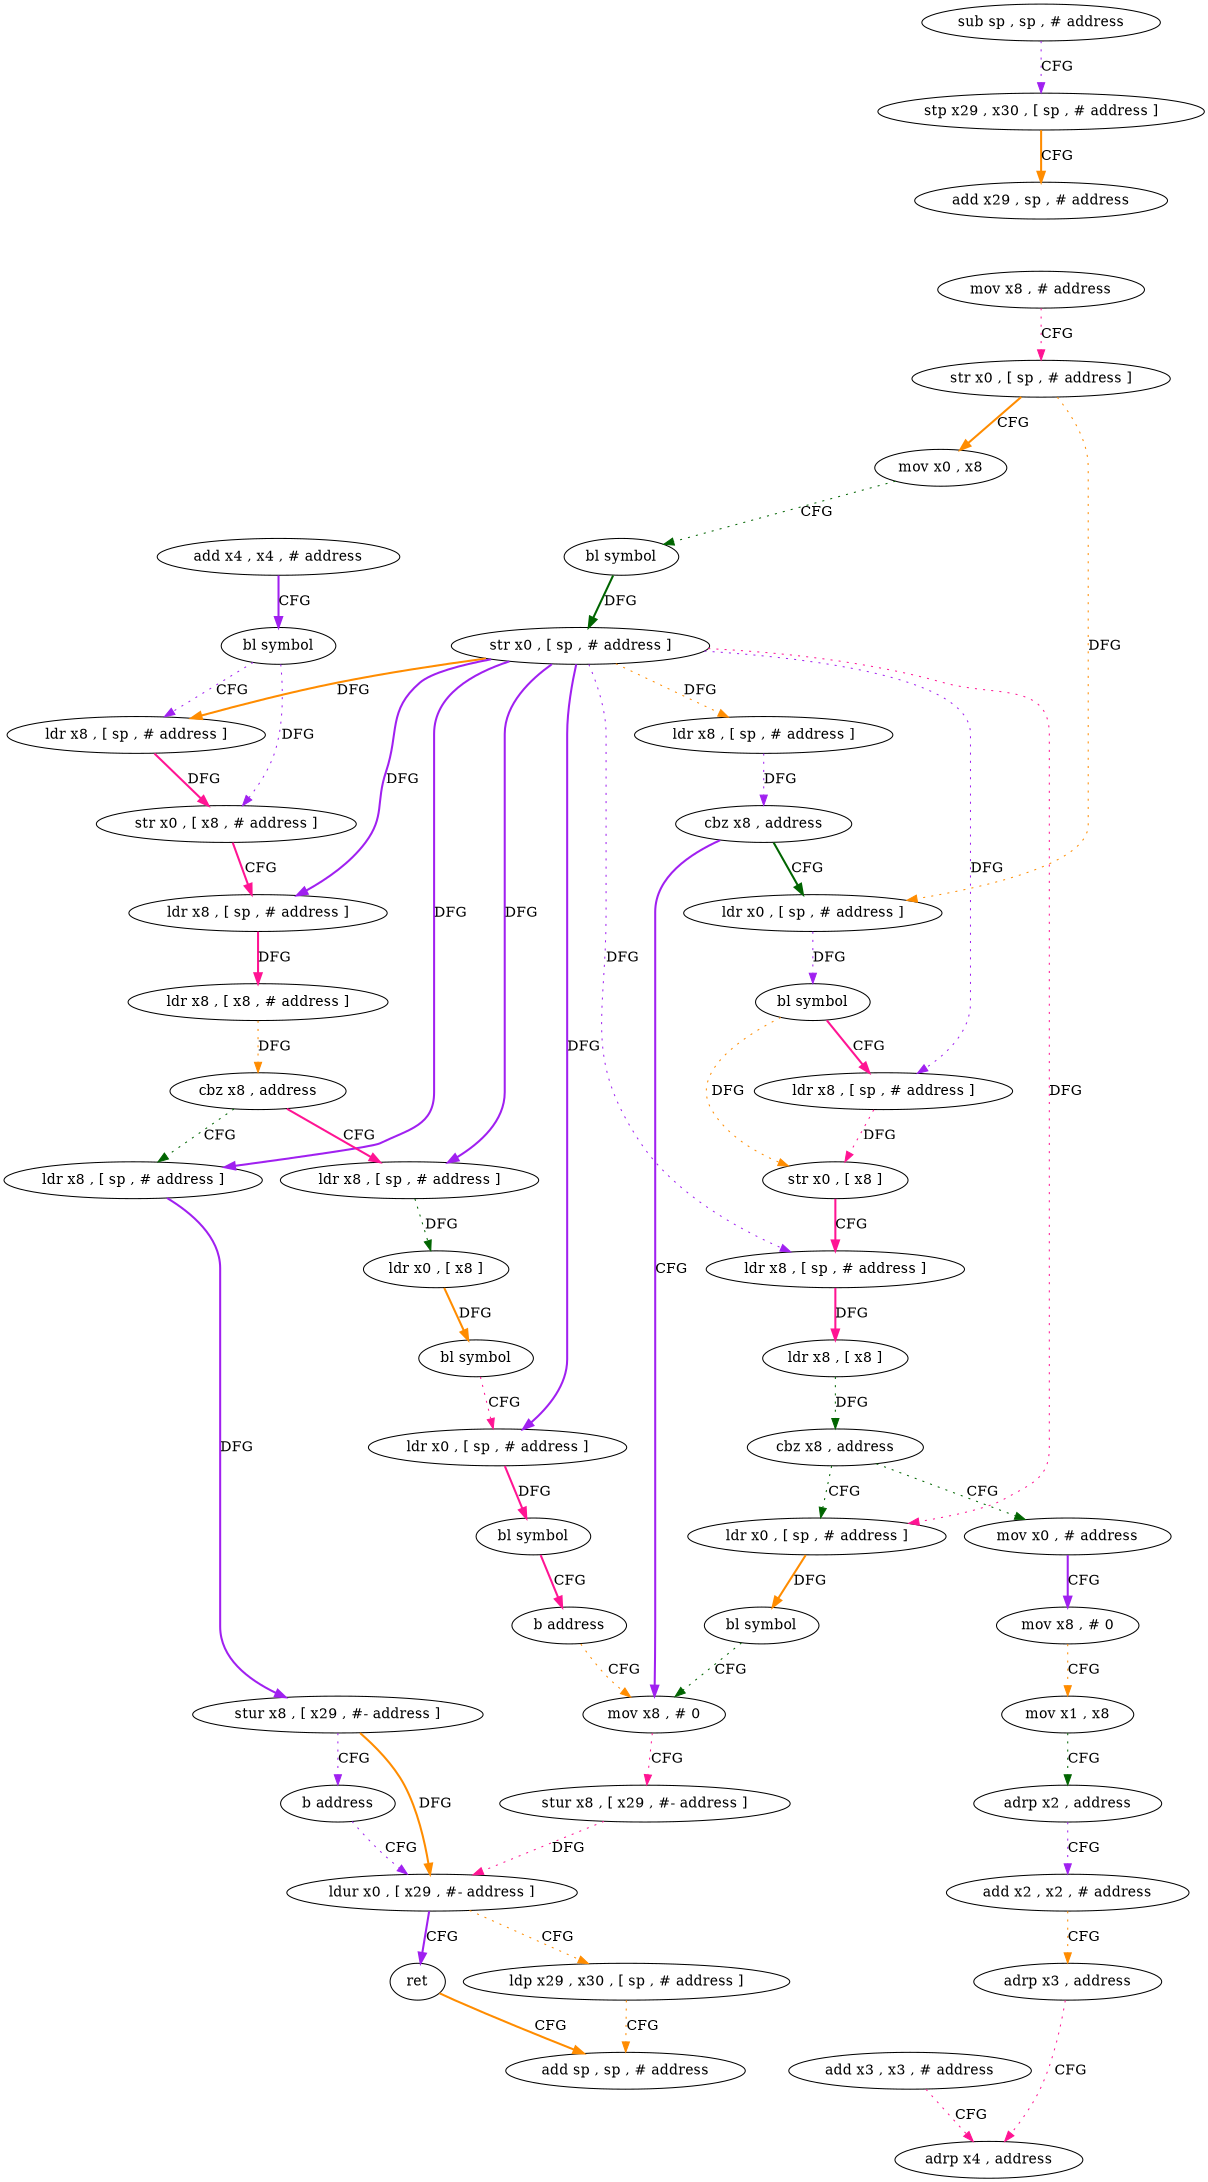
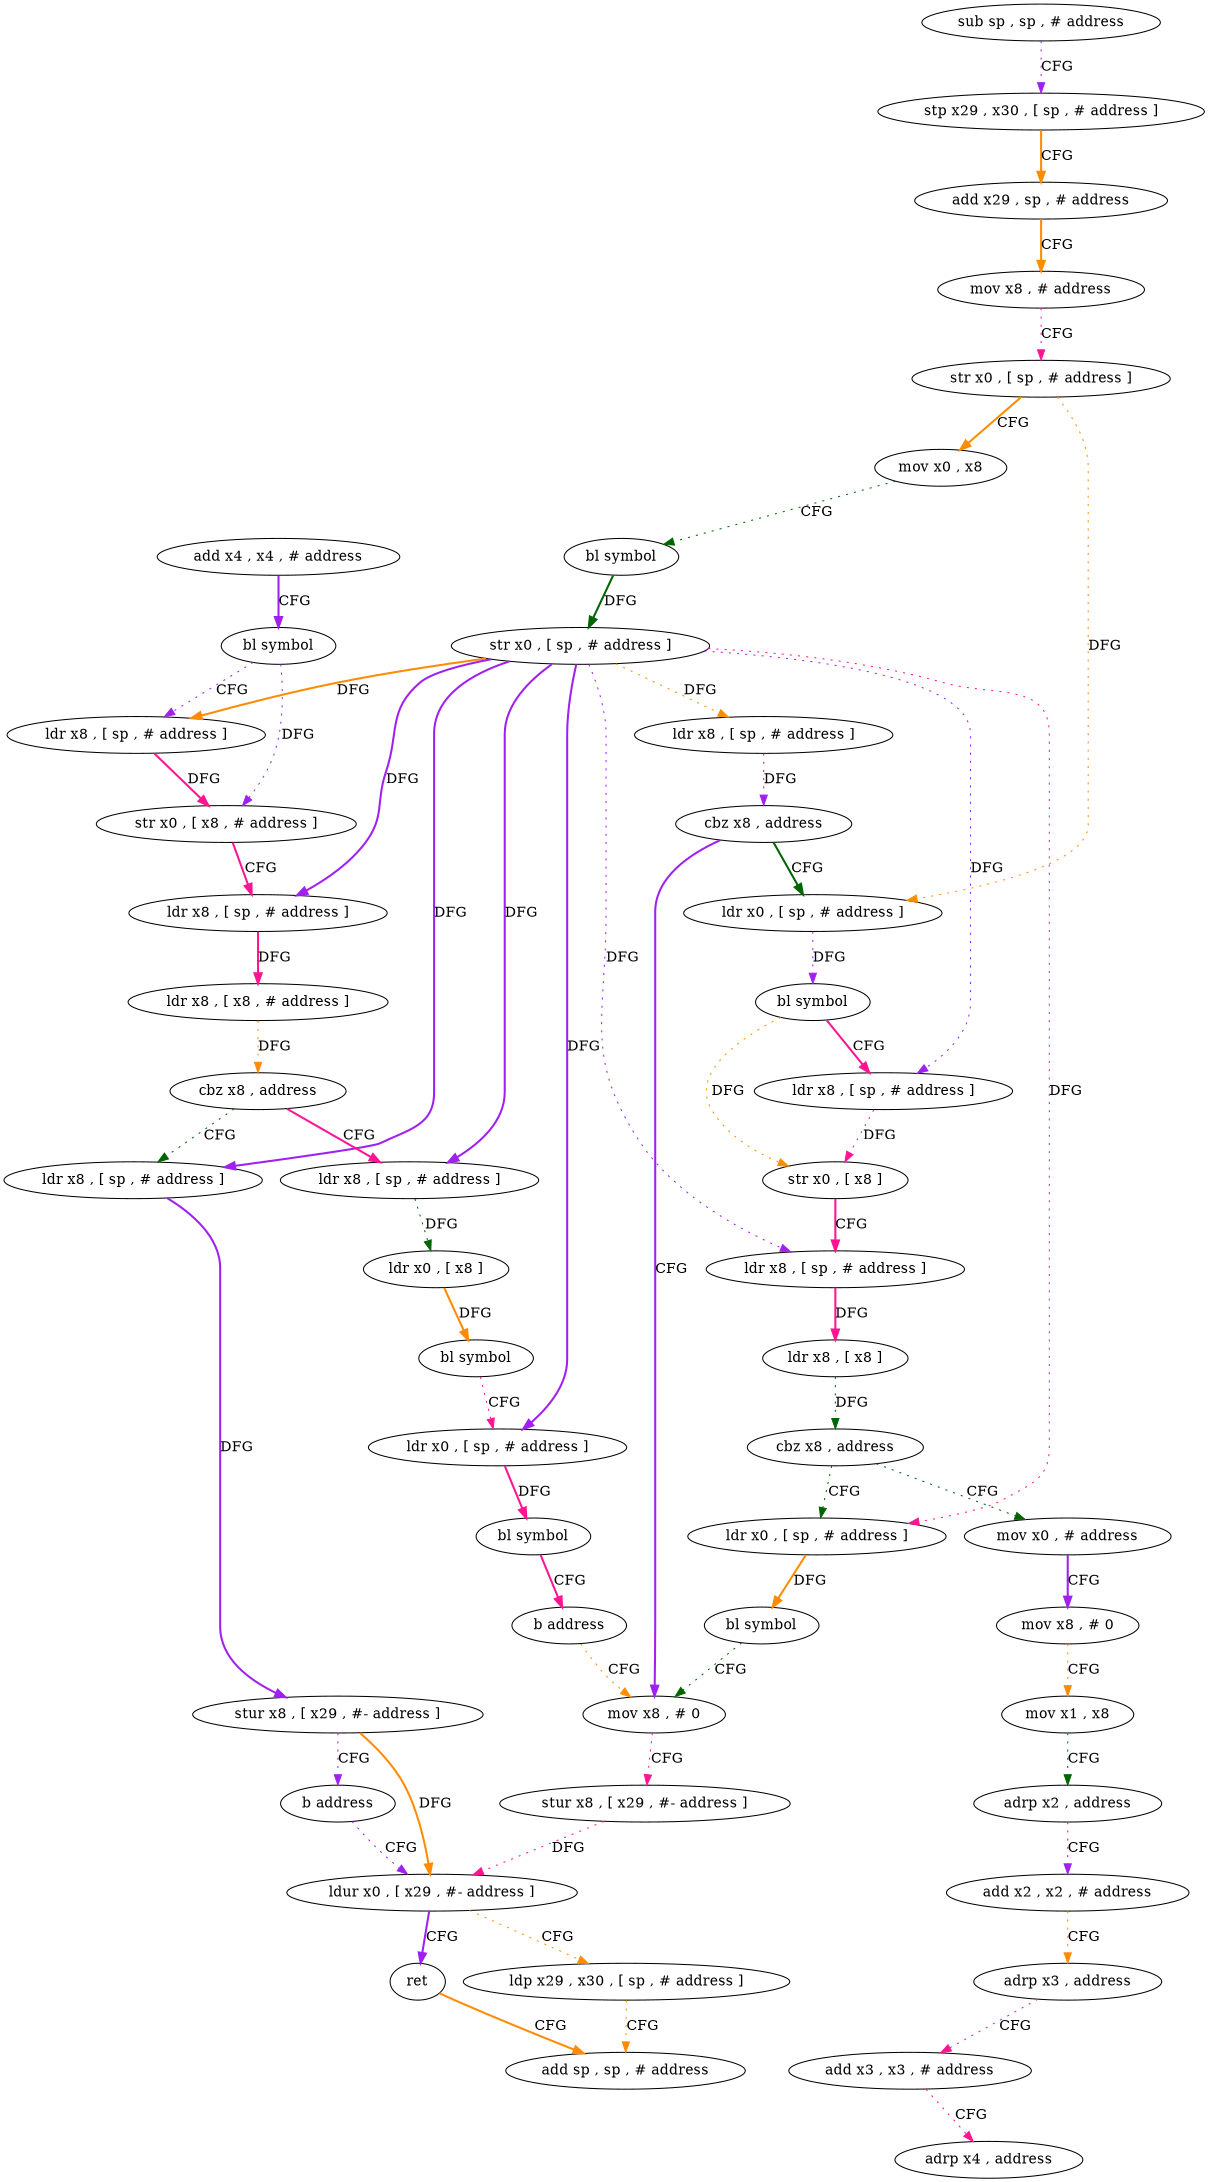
edge "add x29 , sp , # address" -> "mov x8 , # address": added, label "CFG"
edge "adrp x3 , address" -> "adrp x4 , address": now "adrp x3 , address" -> "add x3 , x3 , # address"
